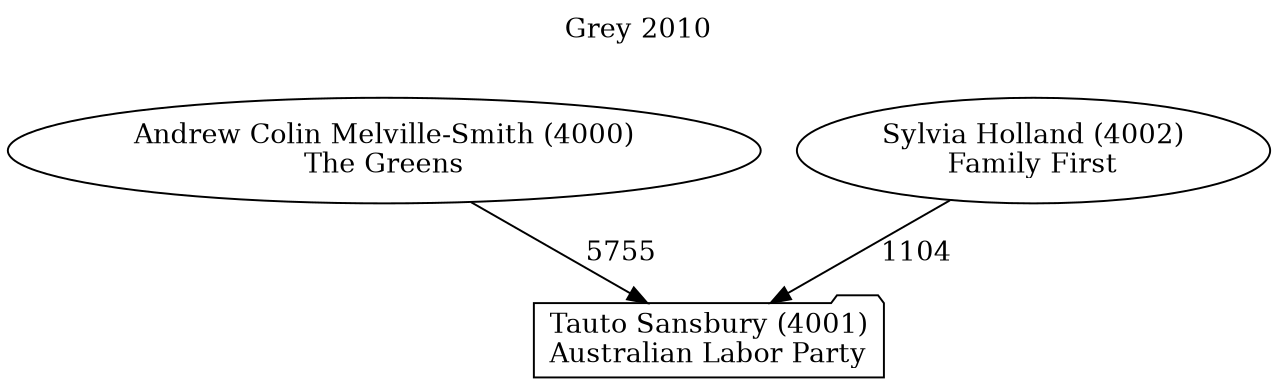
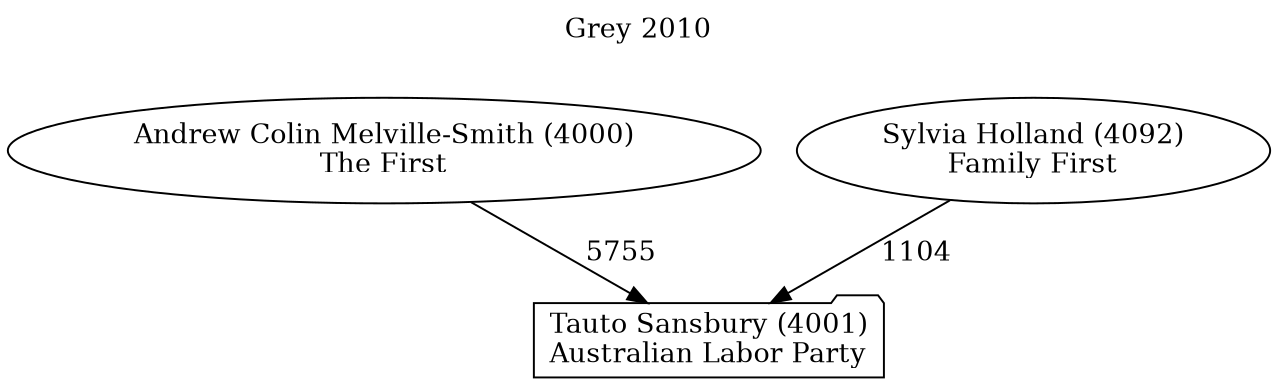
node "Andrew Colin Melville-Smith (4000) The Greens": label "Andrew Colin Melville-Smith (4000) The Greens" -> "Andrew Colin Melville-Smith (4000) The First"
node "Sylvia Holland (4002) Family First": label "Sylvia Holland (4002) Family First" -> "Sylvia Holland (4092) Family First"
